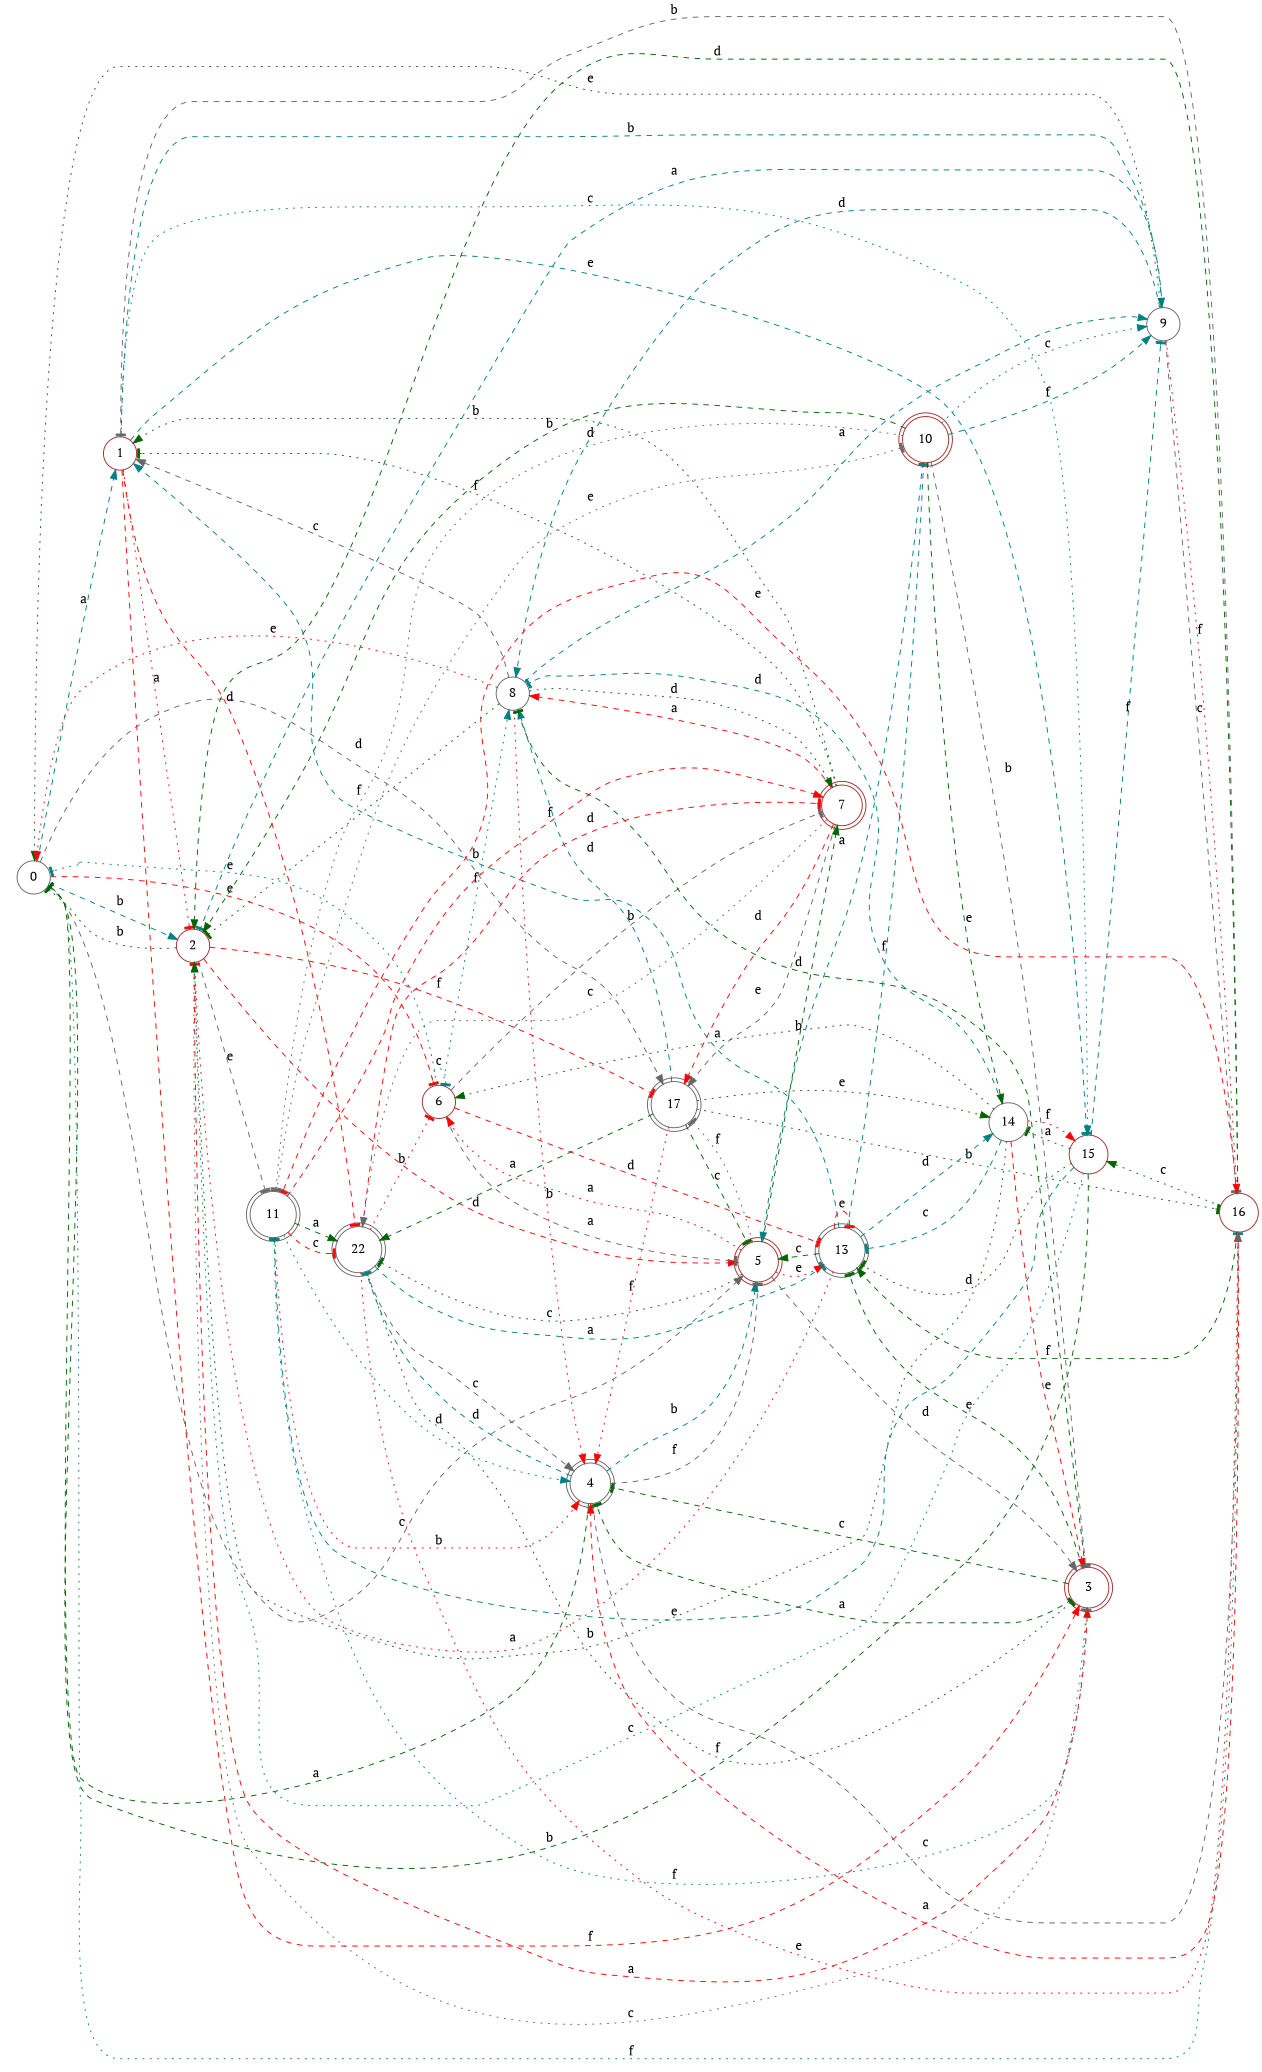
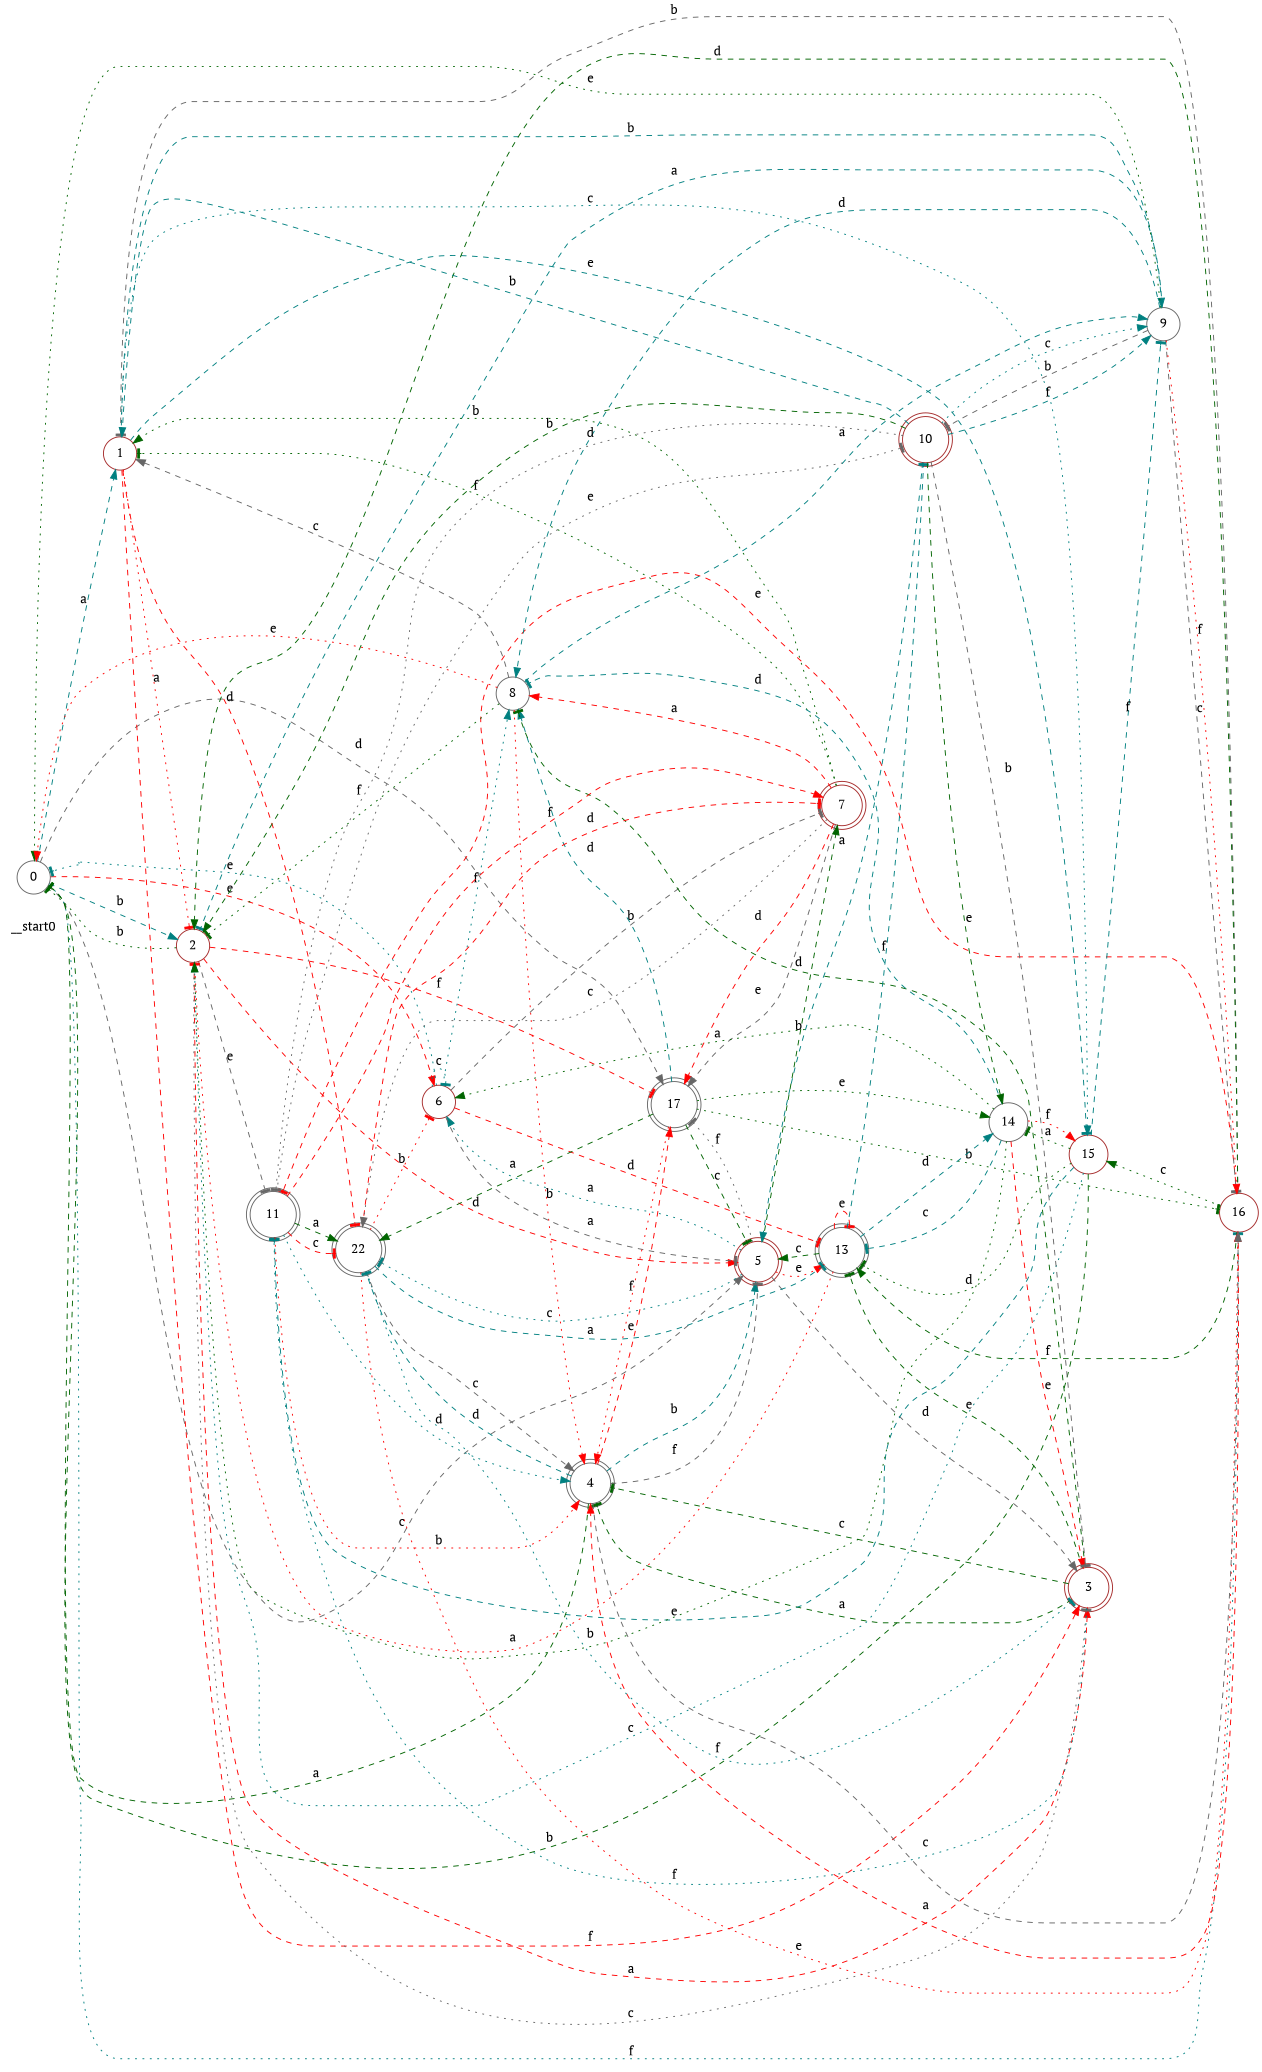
edge "9" -> "10": added, label "b"
edge "8" -> "7": removed, label "d"
edge "13" -> "1": now "10" -> "1"
edge "0" -> "6": arrowhead tee -> normal
node "__start0": added
edge "5" -> "6": color red -> teal
edge "4" -> "17": added, label "e"
edge "5" -> "22": color darkgreen -> teal
edge "22" -> "3": color darkgreen -> teal
